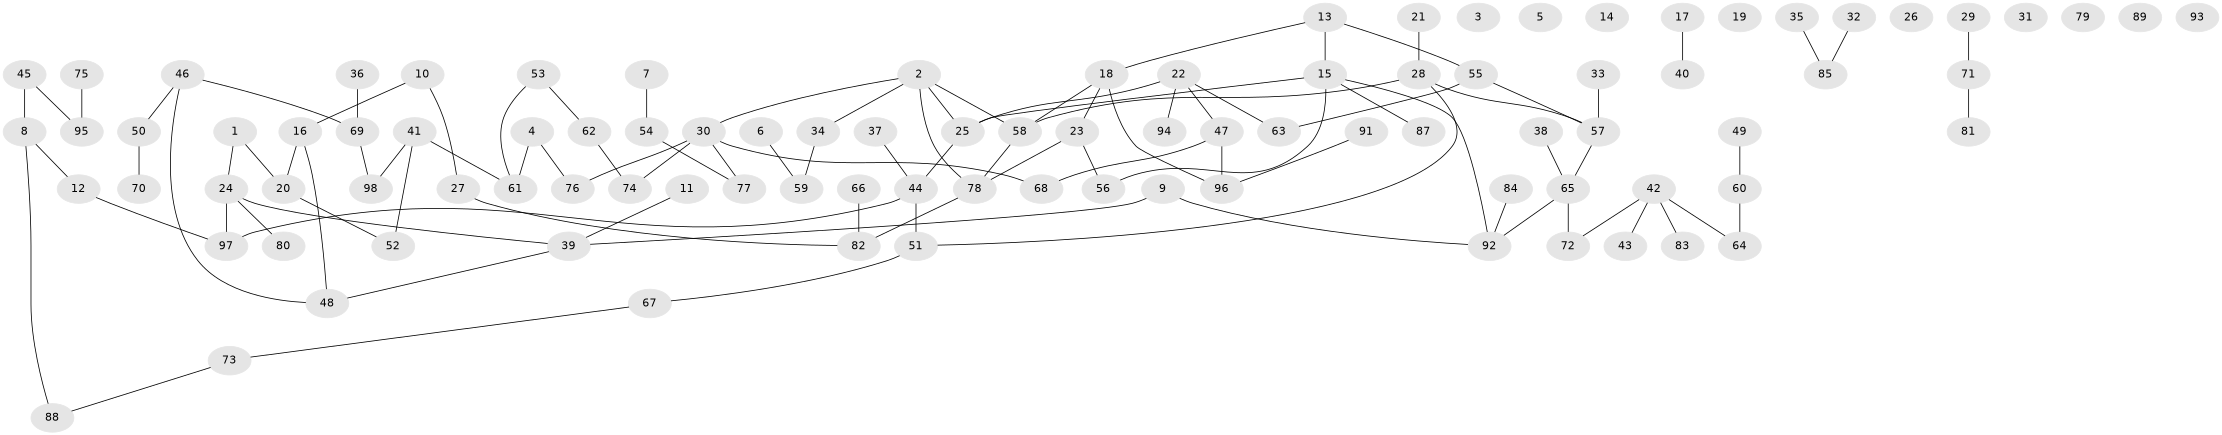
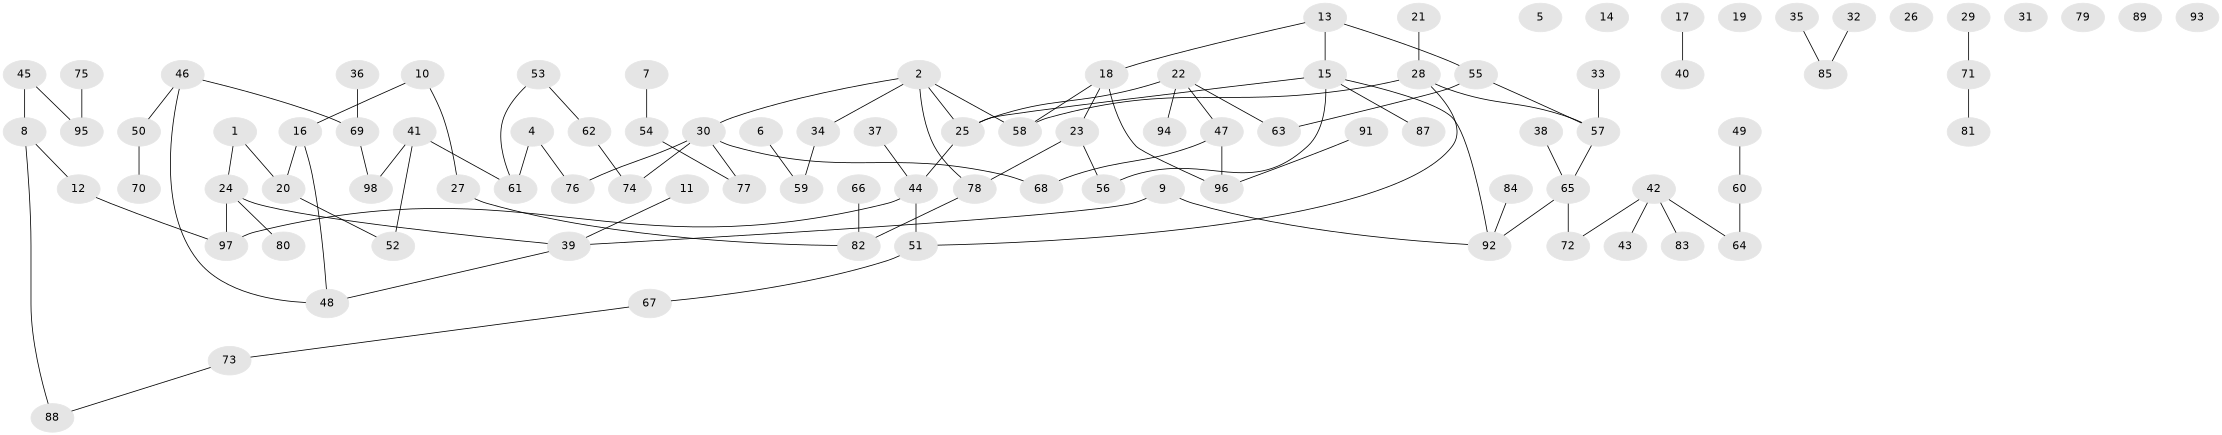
node "3": removed
edge "58" -- "78": removed
